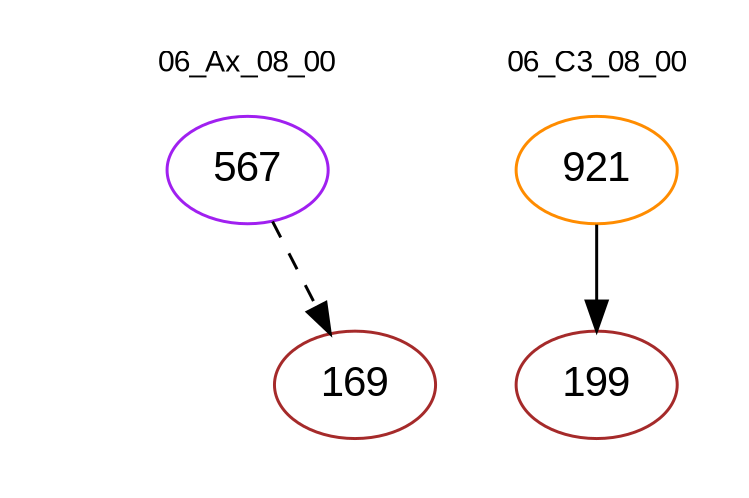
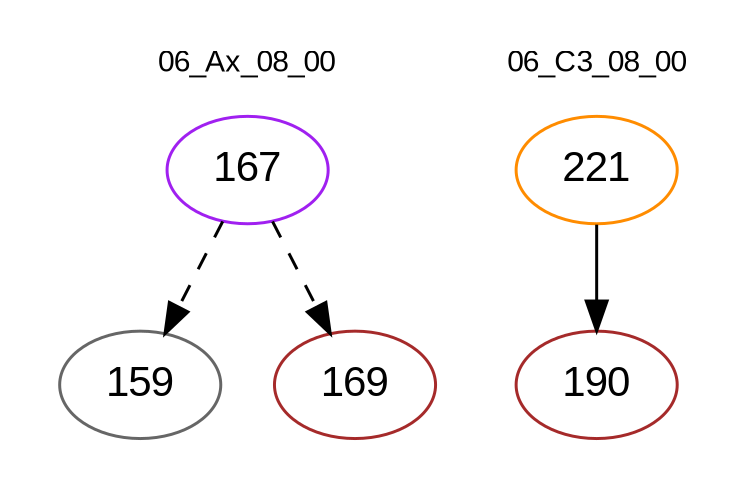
node "567": label "567" -> "167"
node "921": label "921" -> "221"
node "159": added
node "199": label "199" -> "190"
